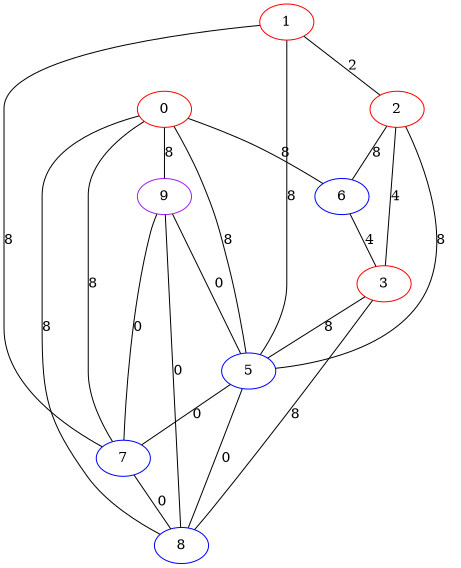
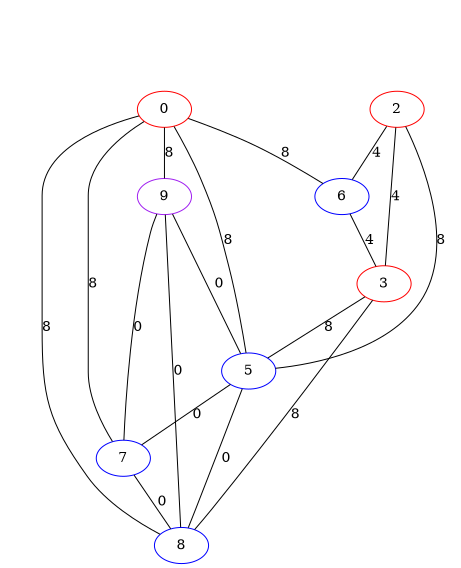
node "1": removed
edge "2" -- "6": label "8" -> "4"
